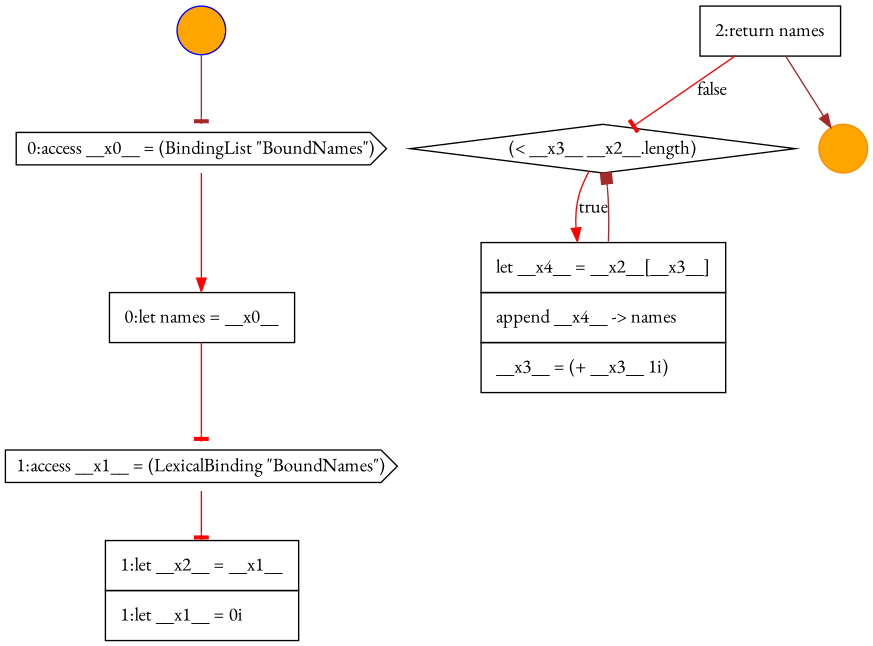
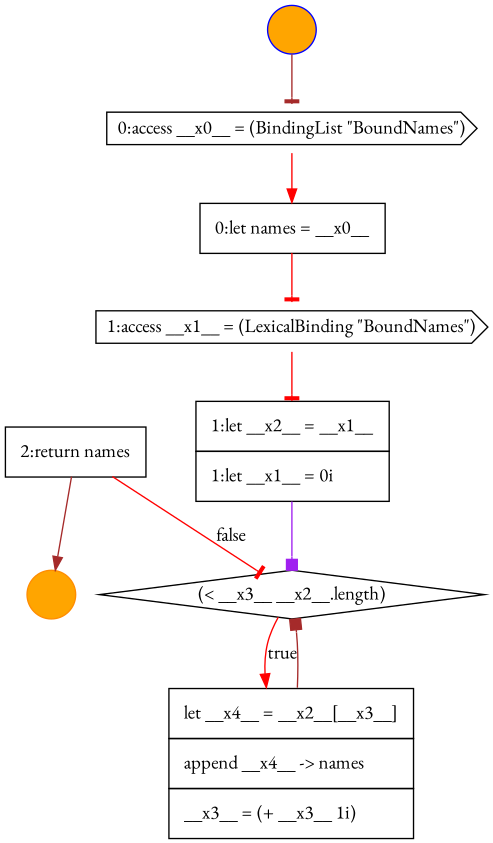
edge "1:let __x2__ = __x1__" -> "(< __x3__ __x2__.length)": added
